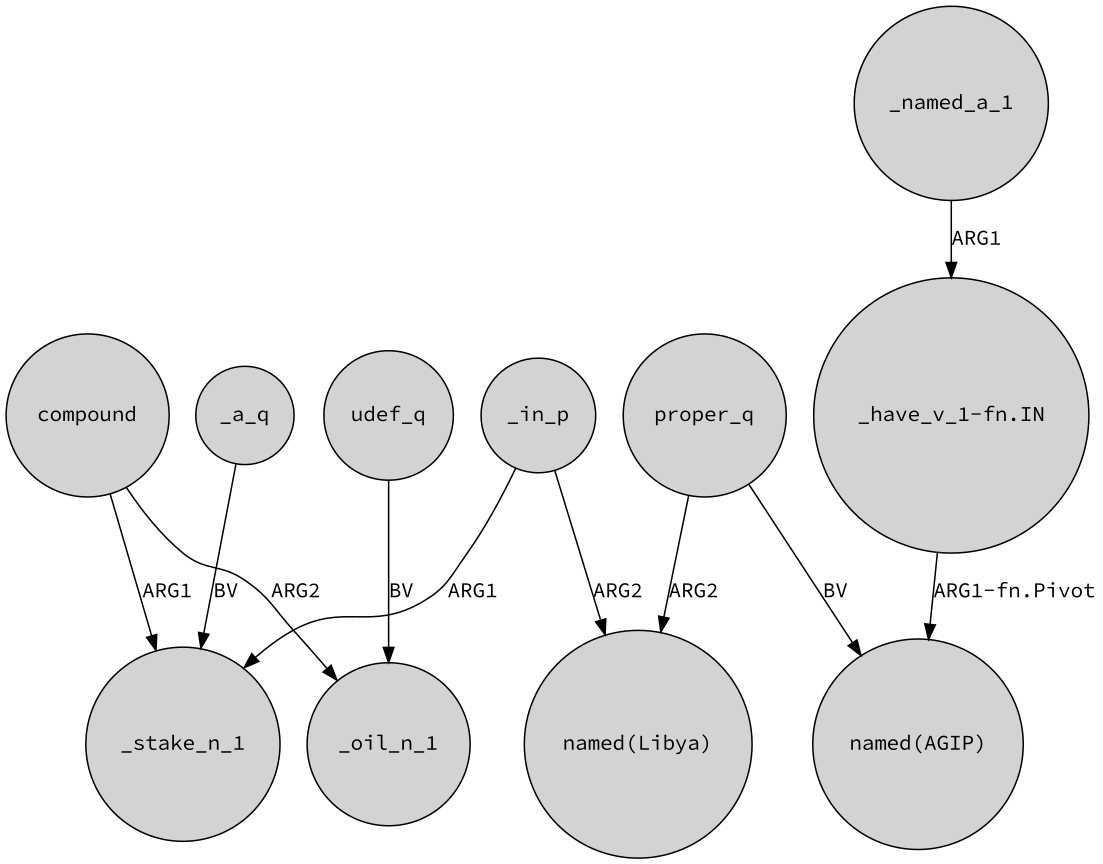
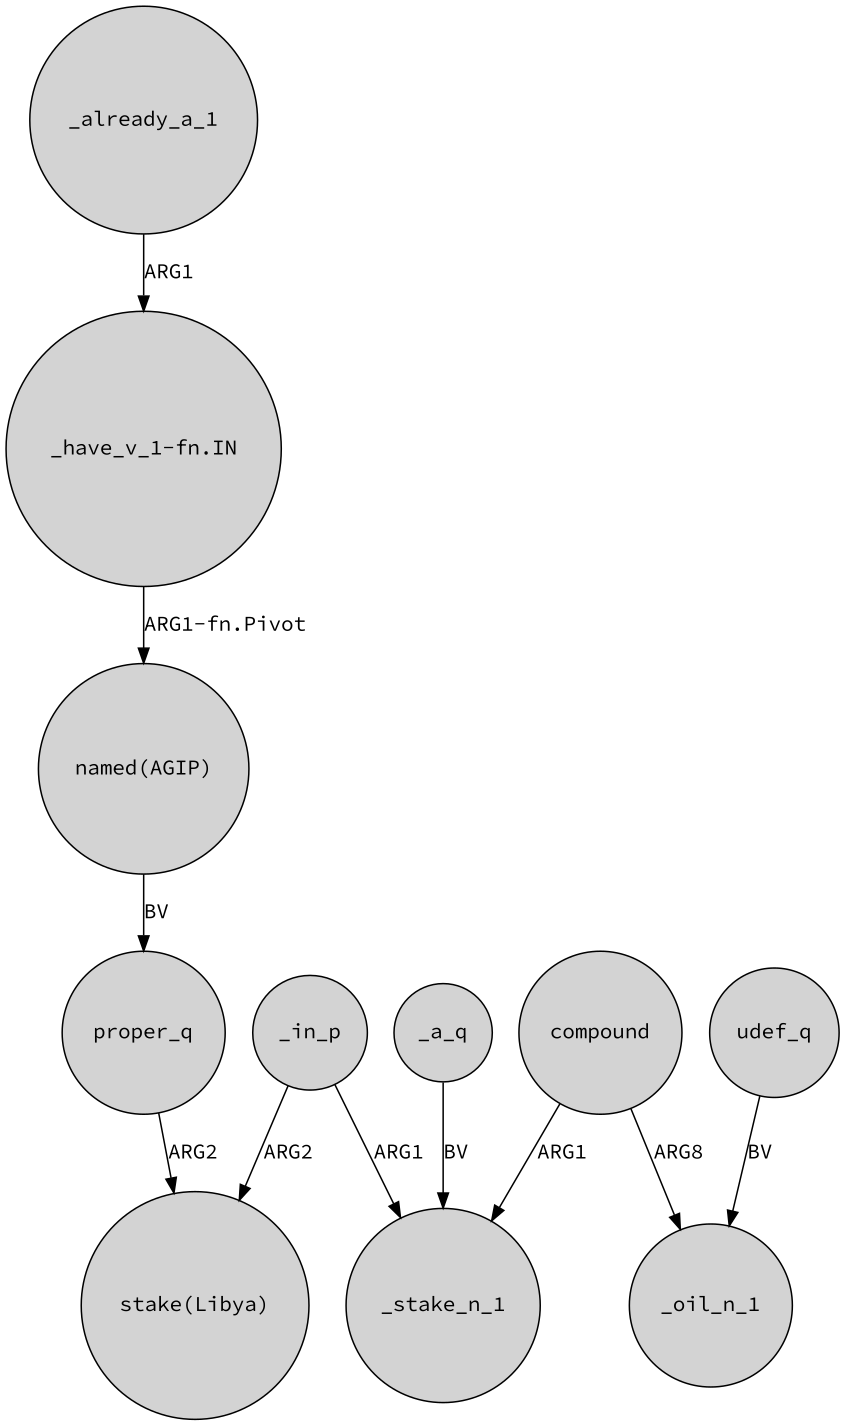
node "_named_a_1": label "_named_a_1" -> "_already_a_1"
edge "proper_q" -> "named(AGIP)": reversed
edge "compound" -> "_oil_n_1": label "ARG2" -> "ARG8"
node "named(Libya)": label "named(Libya)" -> "stake(Libya)"
